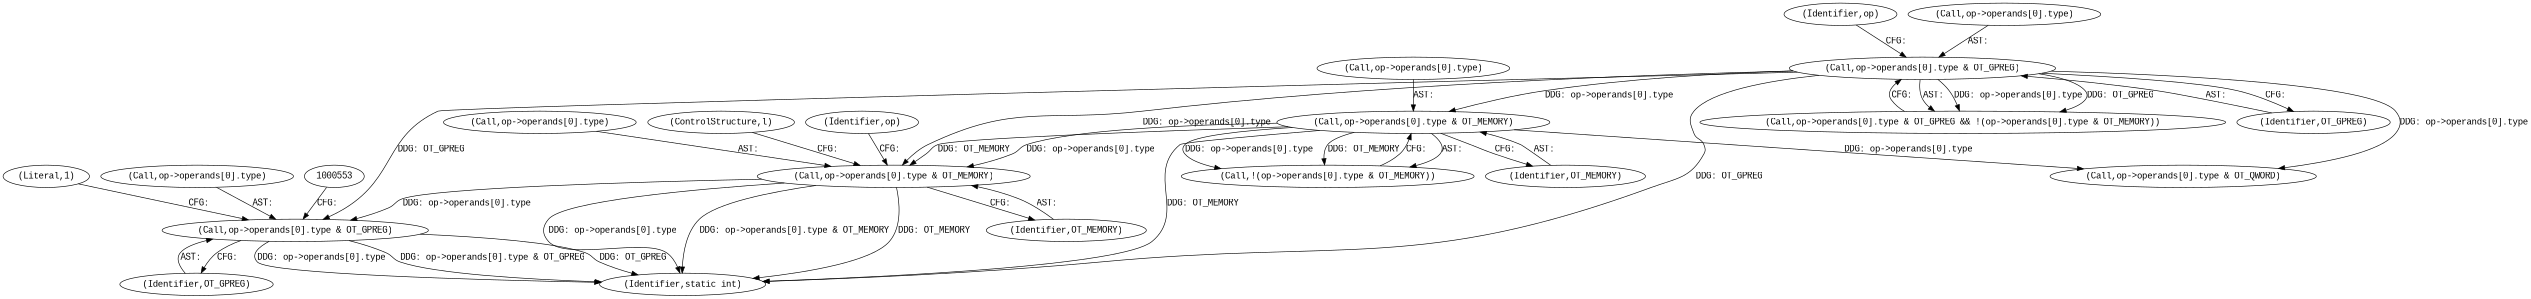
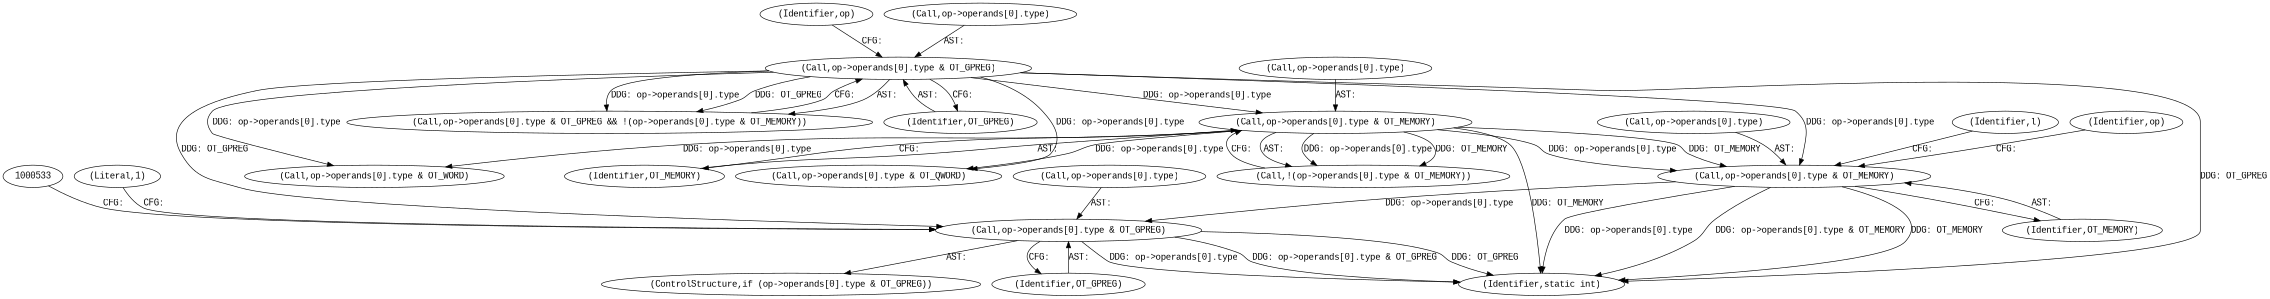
node "(ControlStructure,l)": label "(ControlStructure,l)" -> "(Identifier,l)"
node "1000553": label "1000553" -> "1000533"
node "(Call,op->operands[0].type & OT_WORD)": added
node "(ControlStructure,if (op->operands[0].type & OT_GPREG))": added
